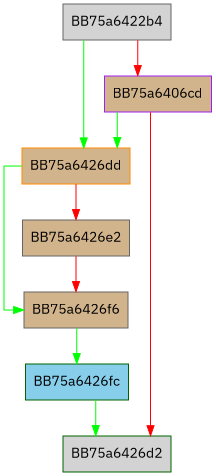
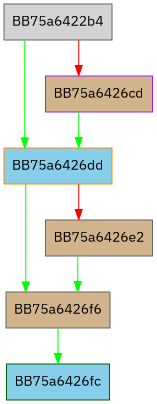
node "BB75a6406cd": label "BB75a6406cd" -> "BB75a6426cd"
node "BB75a6426dd": fillcolor tan -> skyblue
edge "BB75a6426e2" -> "BB75a6426f6": color red -> green
node "BB75a6426d2": removed
